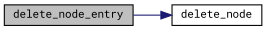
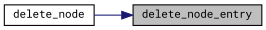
edge "delete_node_entry" -> "delete_node": reversed
